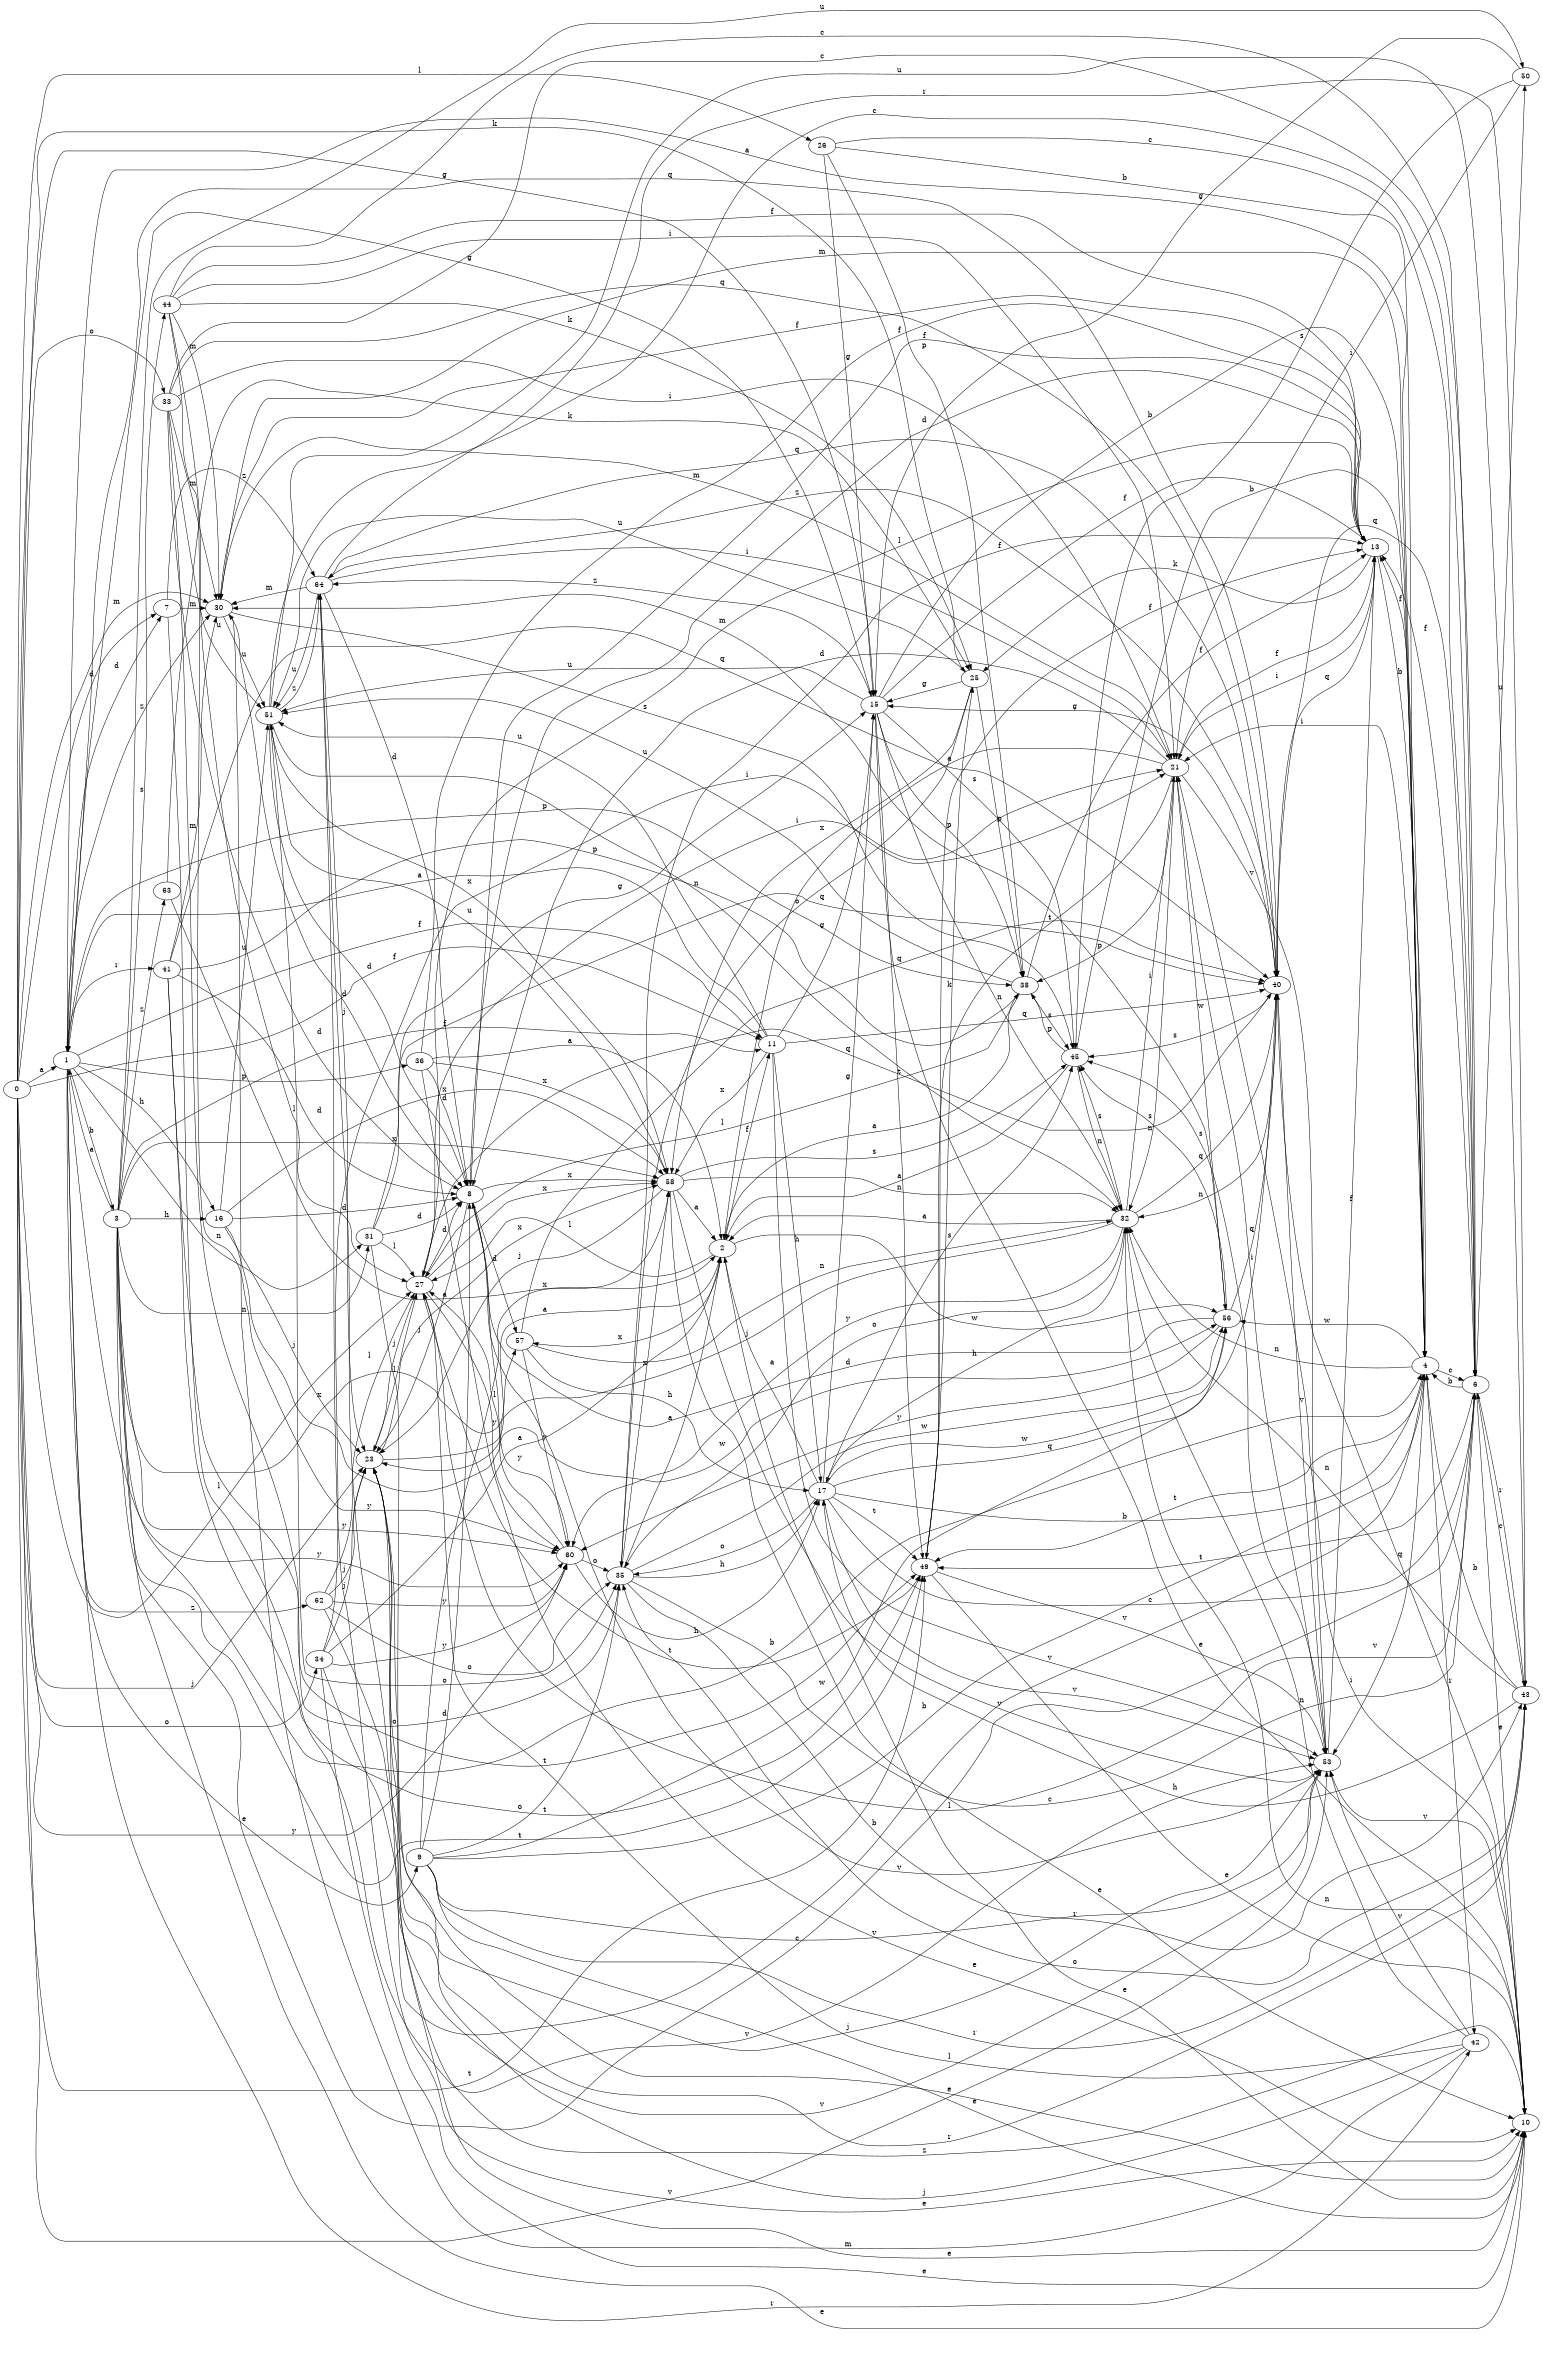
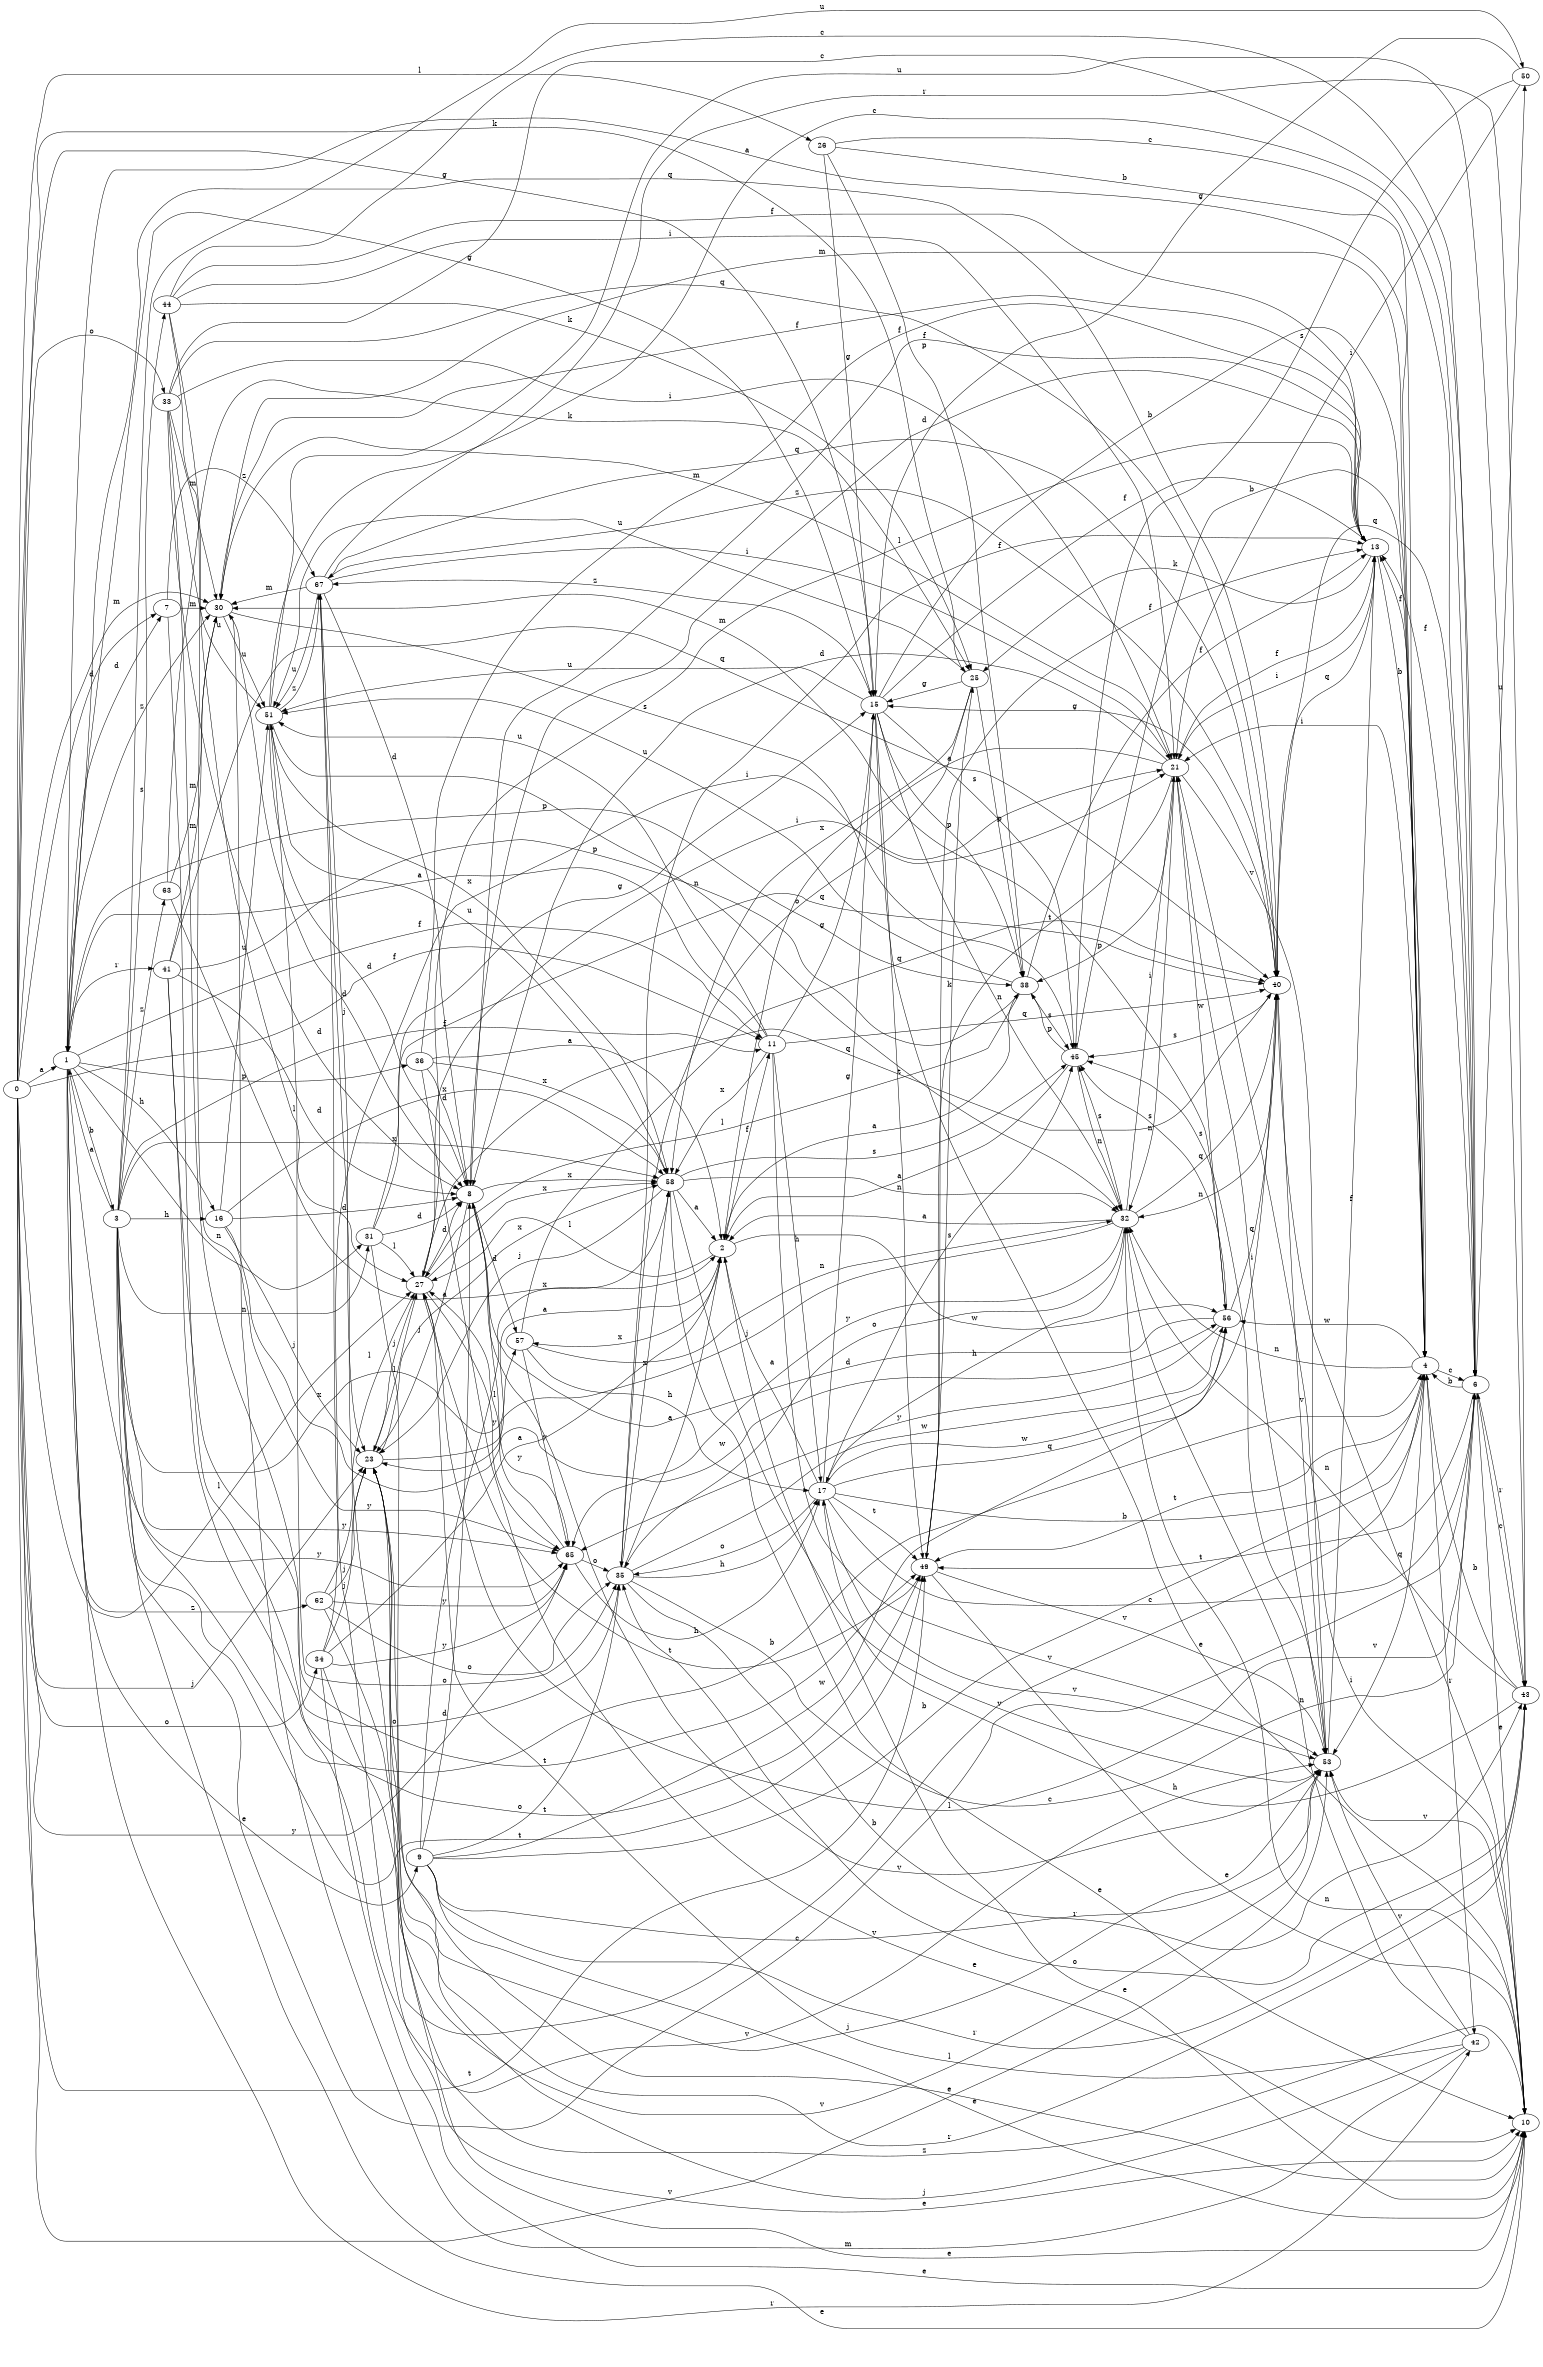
edge "44" -> "30": now "63" -> "30"
node "64": label "64" -> "67"
node "60": label "60" -> "65"
